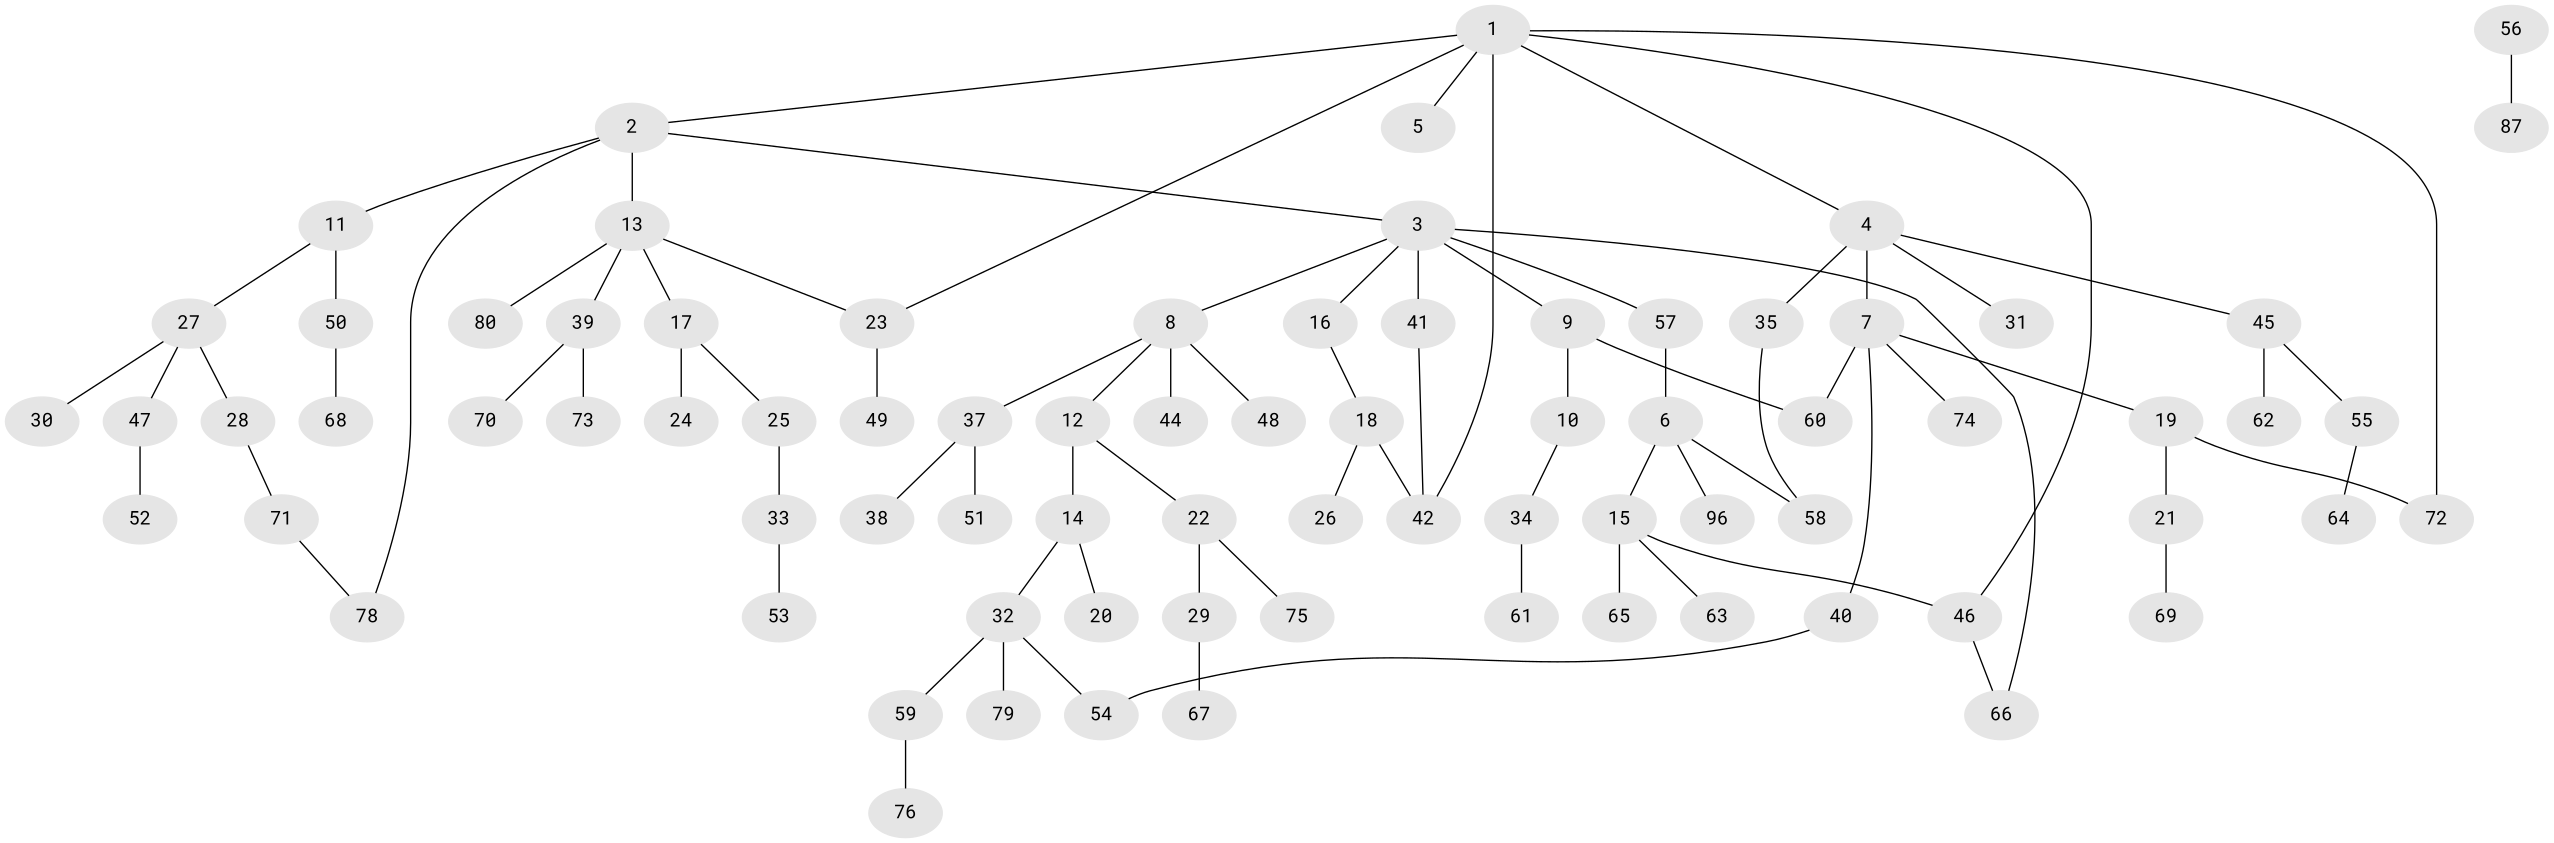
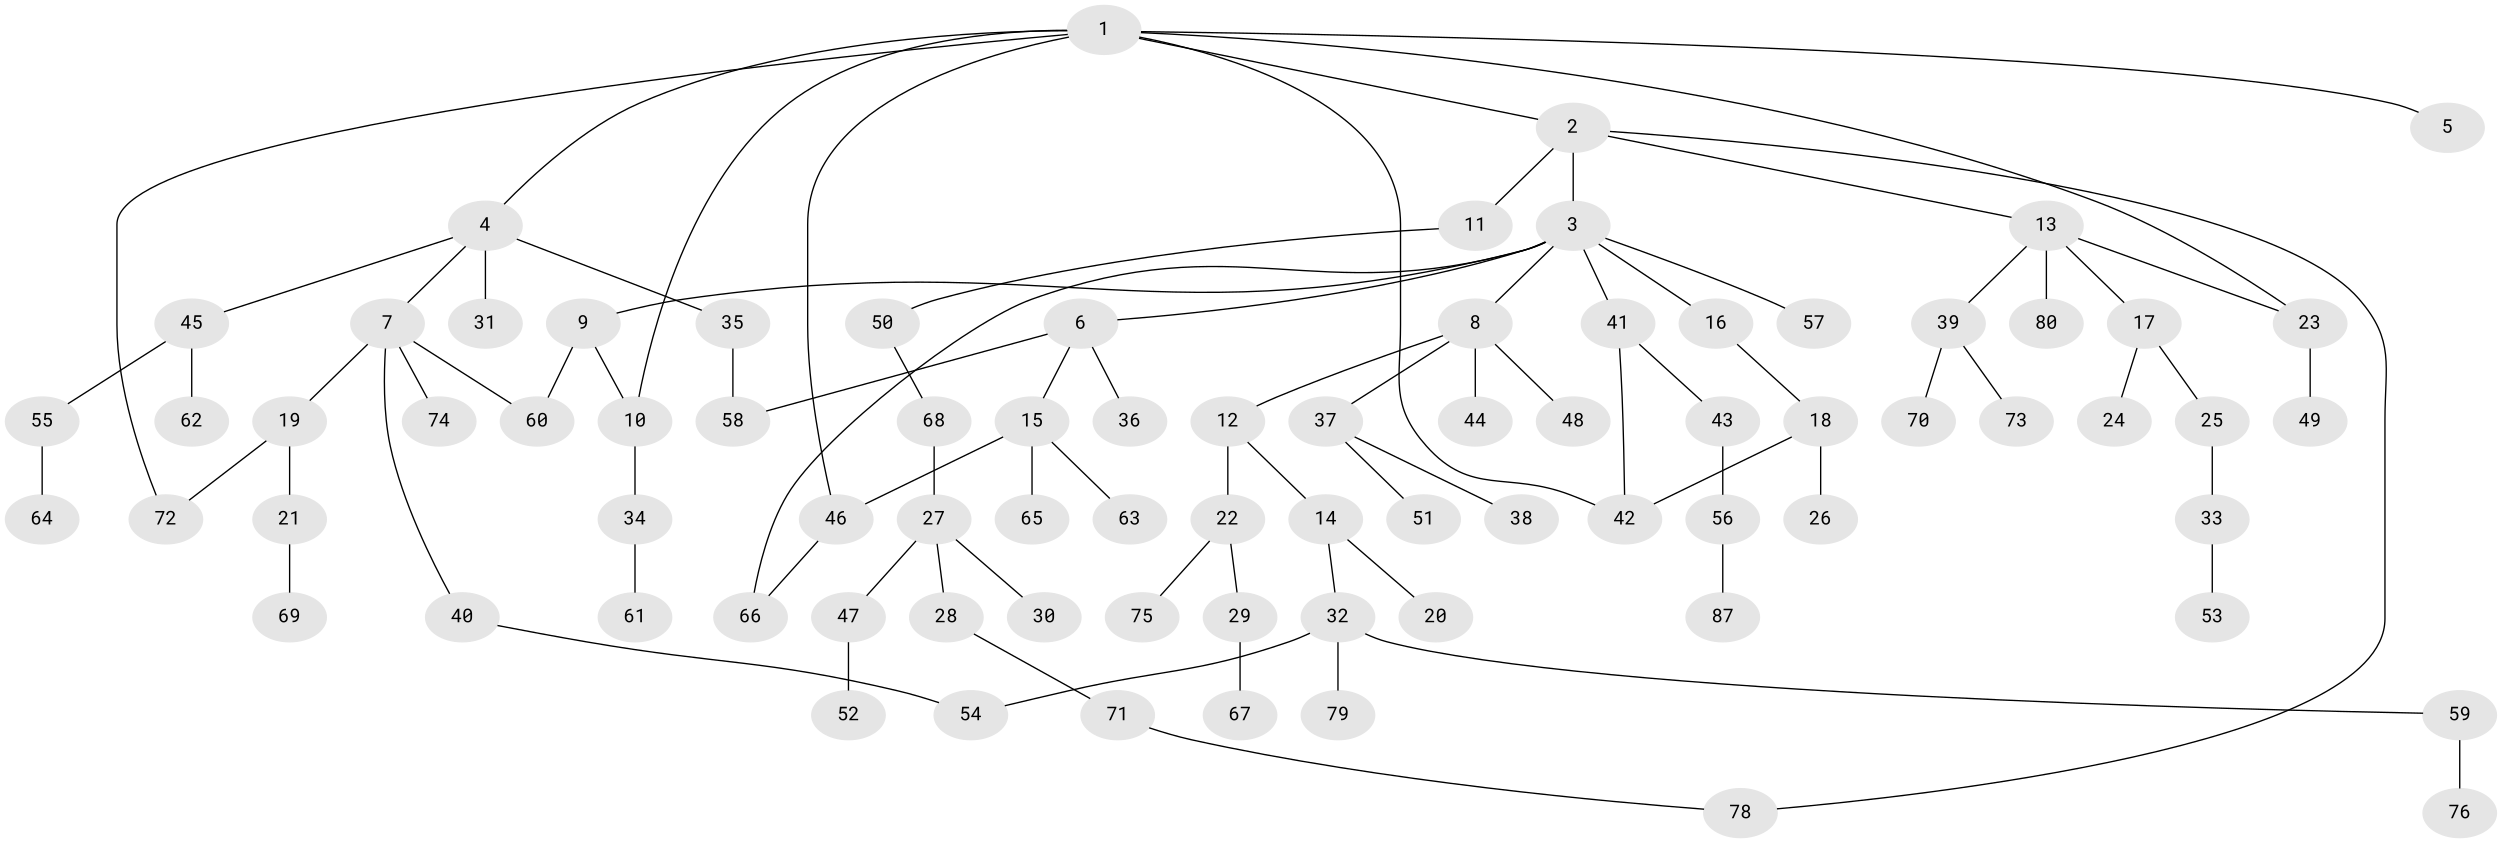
edge "1" -- "10": added
edge "11" -- "27": now "68" -- "27"
edge "57" -- "6": now "3" -- "6"
node "43": added
node "96": label "96" -> "36"
